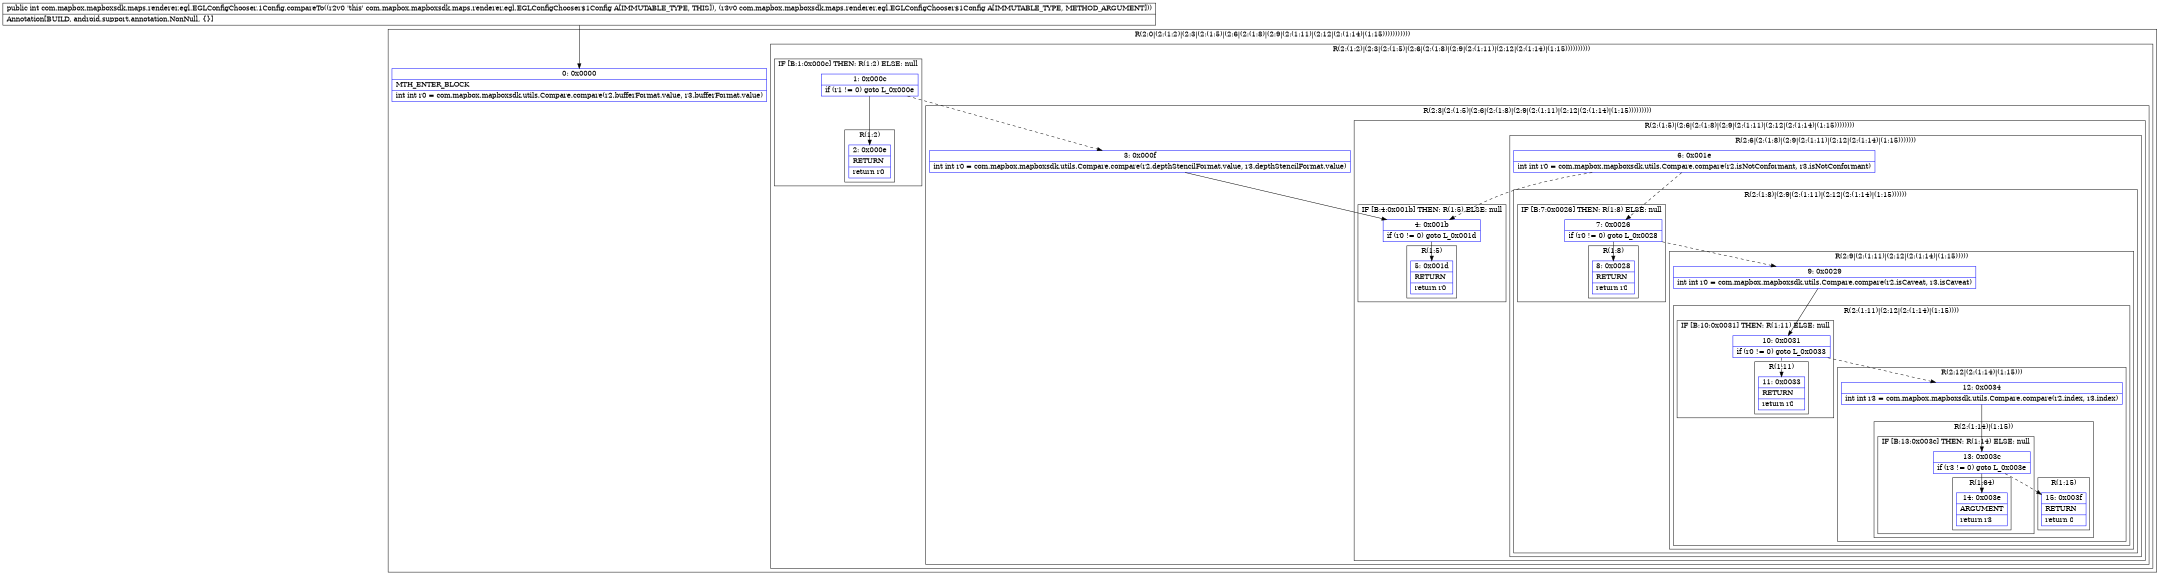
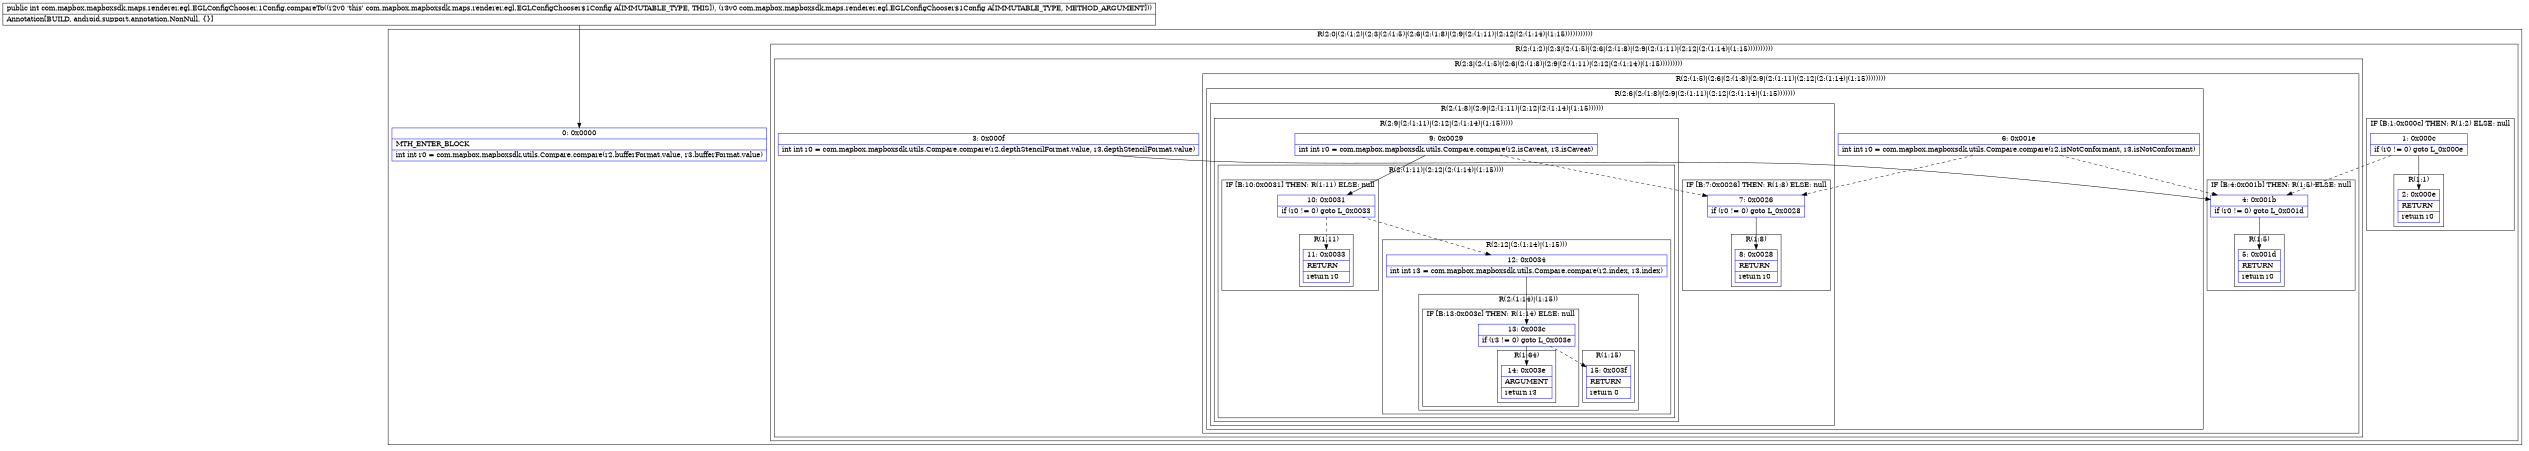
node "1: 0x000c": text "if (r1 != 0) goto L_0x000e" -> "if (r0 != 0) goto L_0x000e"
edge "1: 0x000c" -> "3: 0x000f": now "1: 0x000c" -> "4: 0x001b"
cluster "R(1:2)": label "R(1:2)" -> "R(1:1)"
edge "7: 0x0026" -> "9: 0x0029": reversed
